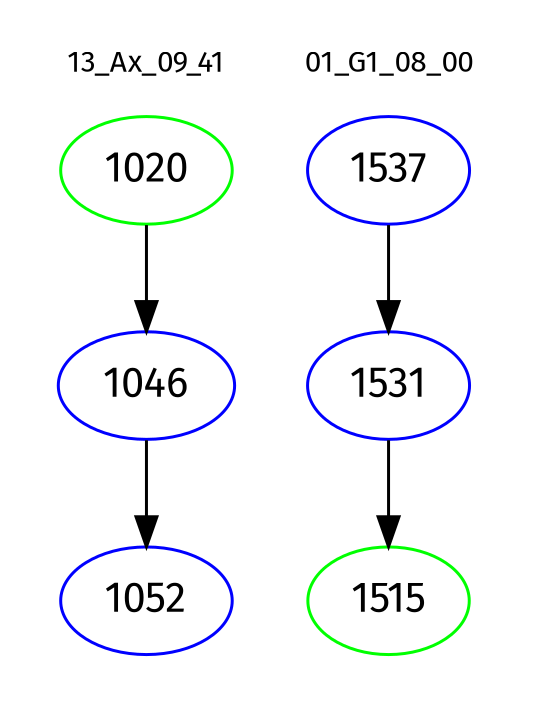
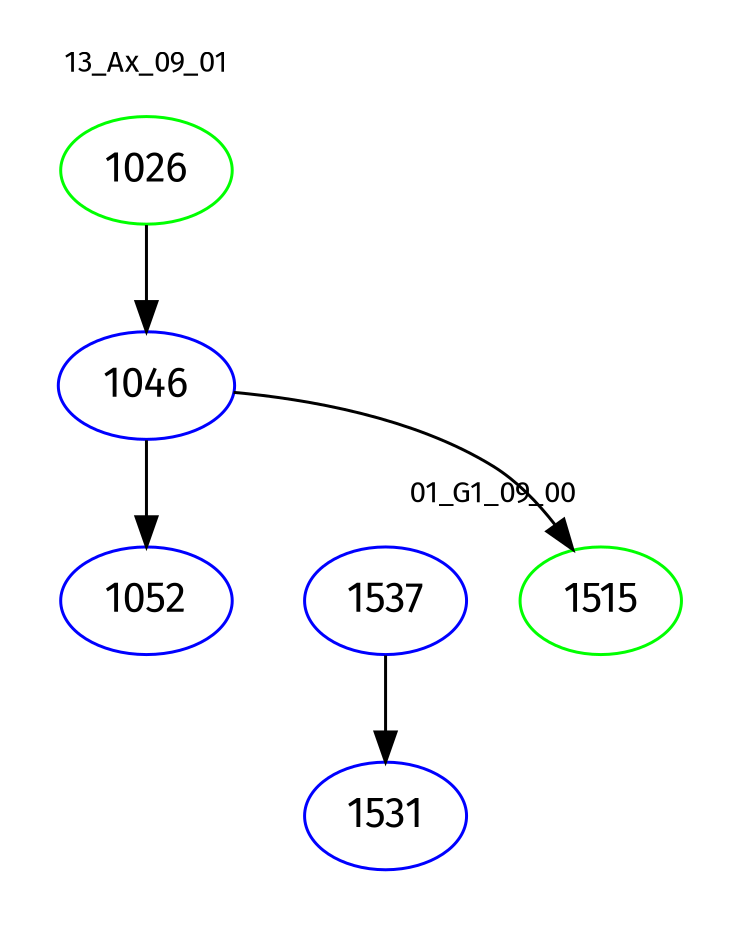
cluster "13_Ax_09_41": label "13_Ax_09_41" -> "13_Ax_09_01"
cluster "01_G1_08_00": label "01_G1_08_00" -> "01_G1_09_00"
node "1020": label "1020" -> "1026"
edge "1531" -> "1515": now "1046" -> "1515"
